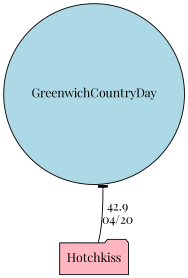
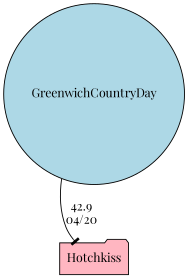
edge "Hotchkiss" -> "GreenwichCountryDay": reversed
